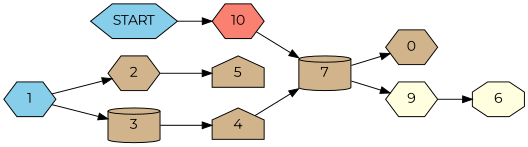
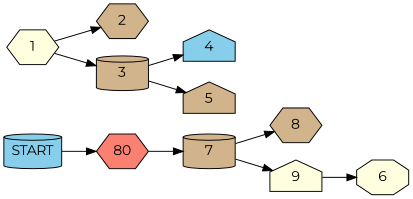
node "START": shape hexagon -> cylinder
node "10": label "10" -> "80"
node "0": label "0" -> "8"
edge "2" -> "5": now "3" -> "5"
node "1": fillcolor skyblue -> lightyellow
node "9": shape hexagon -> house
edge "4" -> "7": removed
node "4": fillcolor tan -> skyblue
